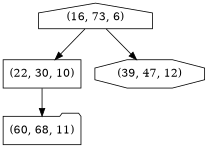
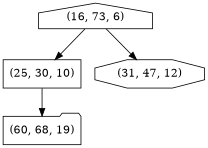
node "(22, 30, 10)": label "(22, 30, 10)" -> "(25, 30, 10)"
node "(39, 47, 12)": label "(39, 47, 12)" -> "(31, 47, 12)"
node "(60, 68, 11)": label "(60, 68, 11)" -> "(60, 68, 19)"
